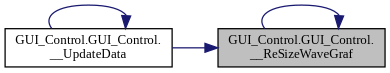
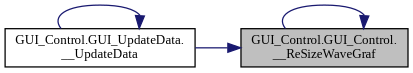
node "GUI_Control.GUI_Control. __UpdateData": label "GUI_Control.GUI_Control. __UpdateData" -> "GUI_Control.GUI_UpdateData. __UpdateData"
